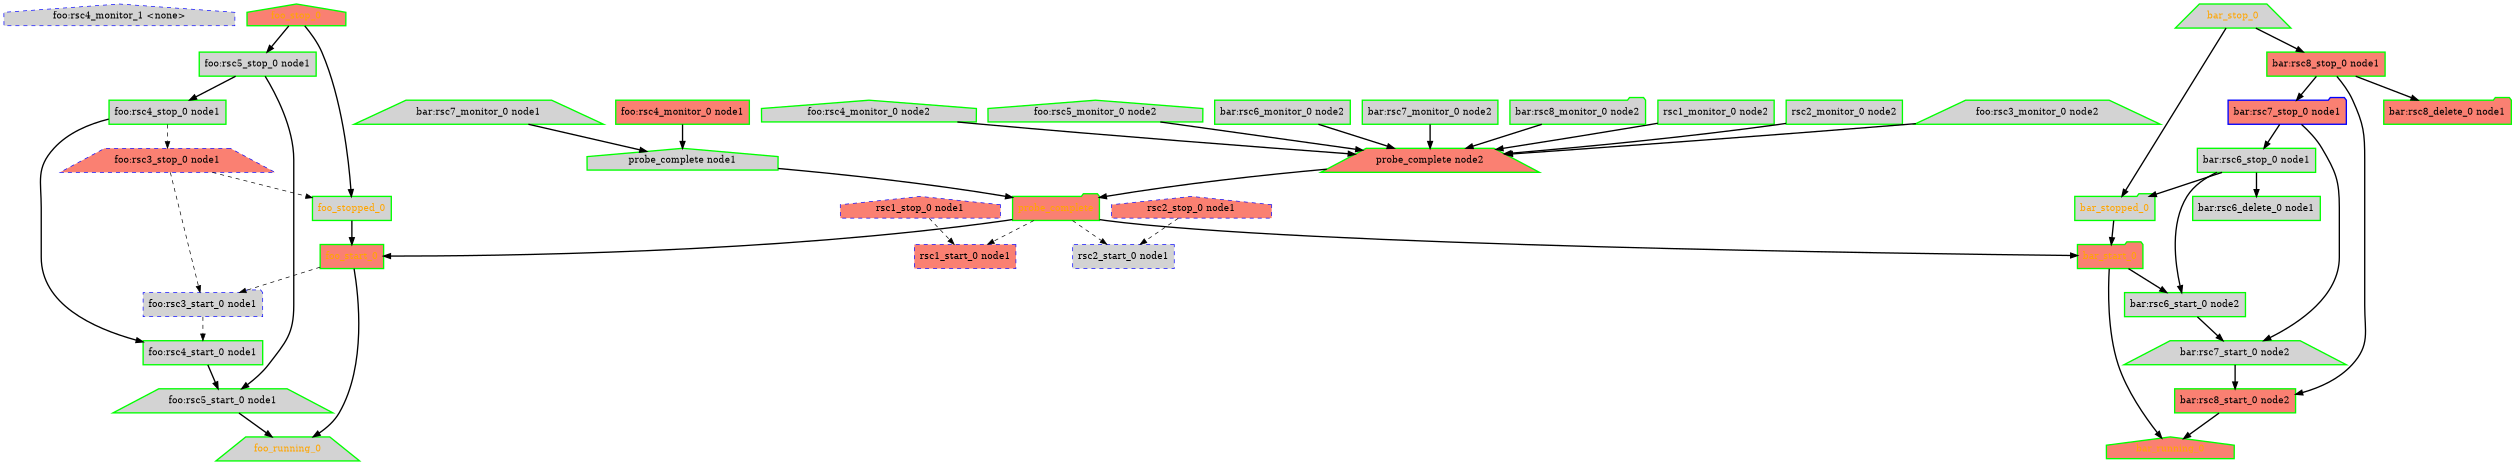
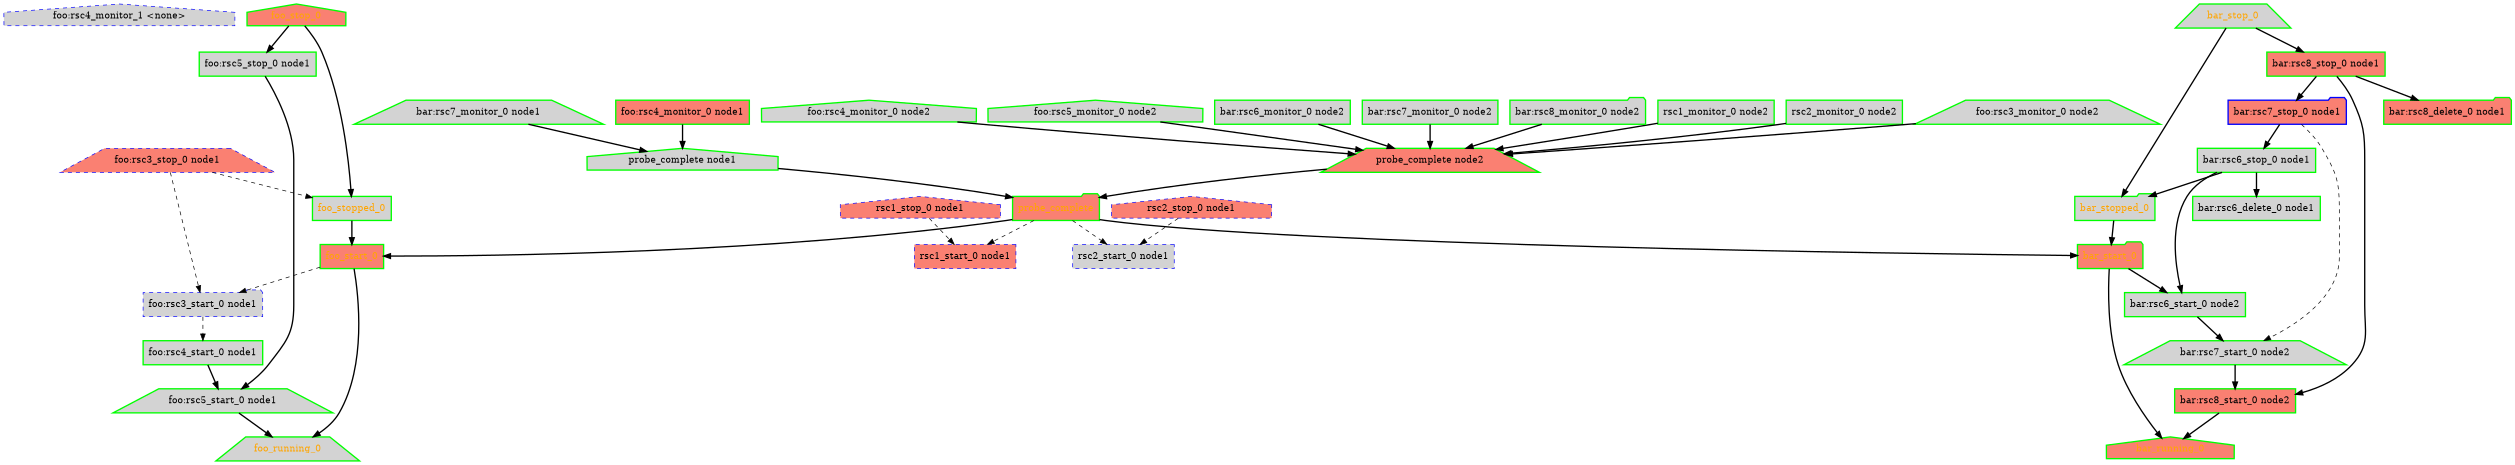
node "foo:rsc4_stop_0 node1": removed
edge "bar:rsc7_stop_0 node1" -> "bar:rsc7_start_0 node2": style bold -> dashed
